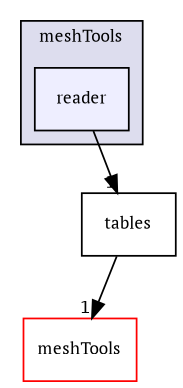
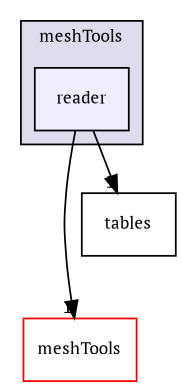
edge "tables" -> "meshTools": now "reader" -> "meshTools"
